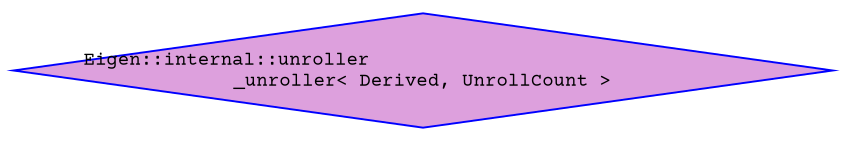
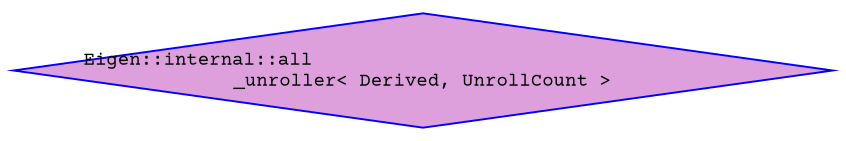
node "Eigen::internal::unroller _unroller< Derived, UnrollCount >": label "Eigen::internal::unroller _unroller< Derived, UnrollCount >" -> "Eigen::internal::all _unroller< Derived, UnrollCount >"
